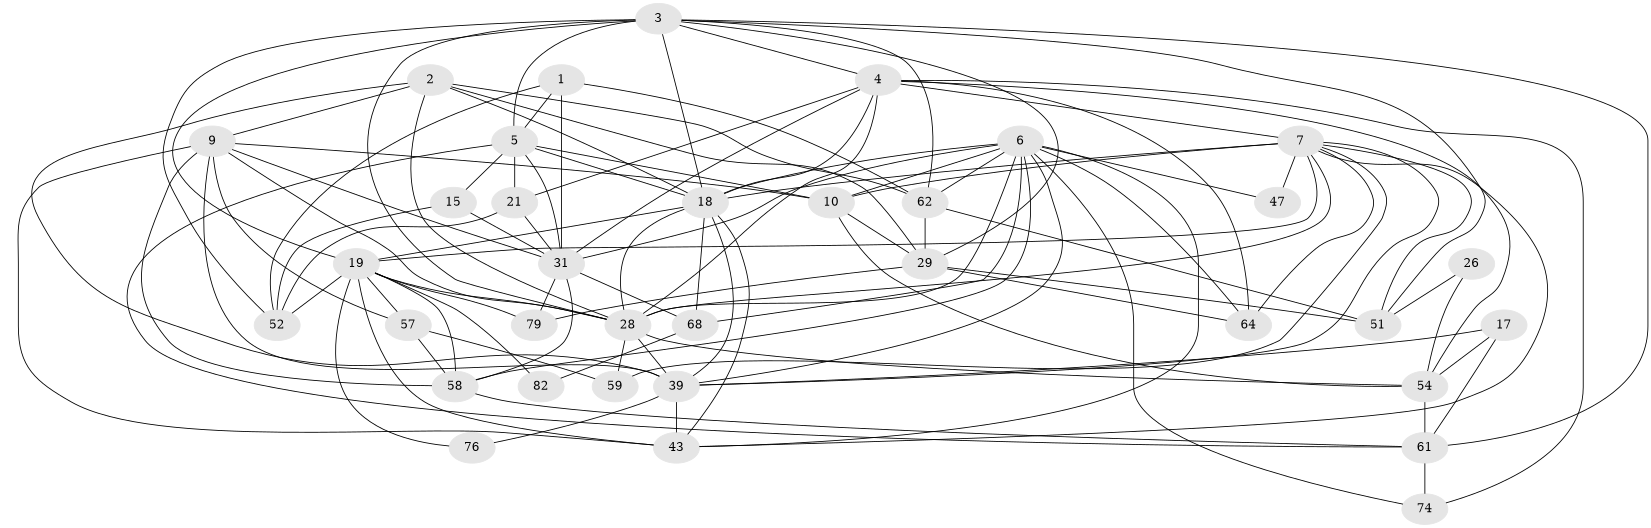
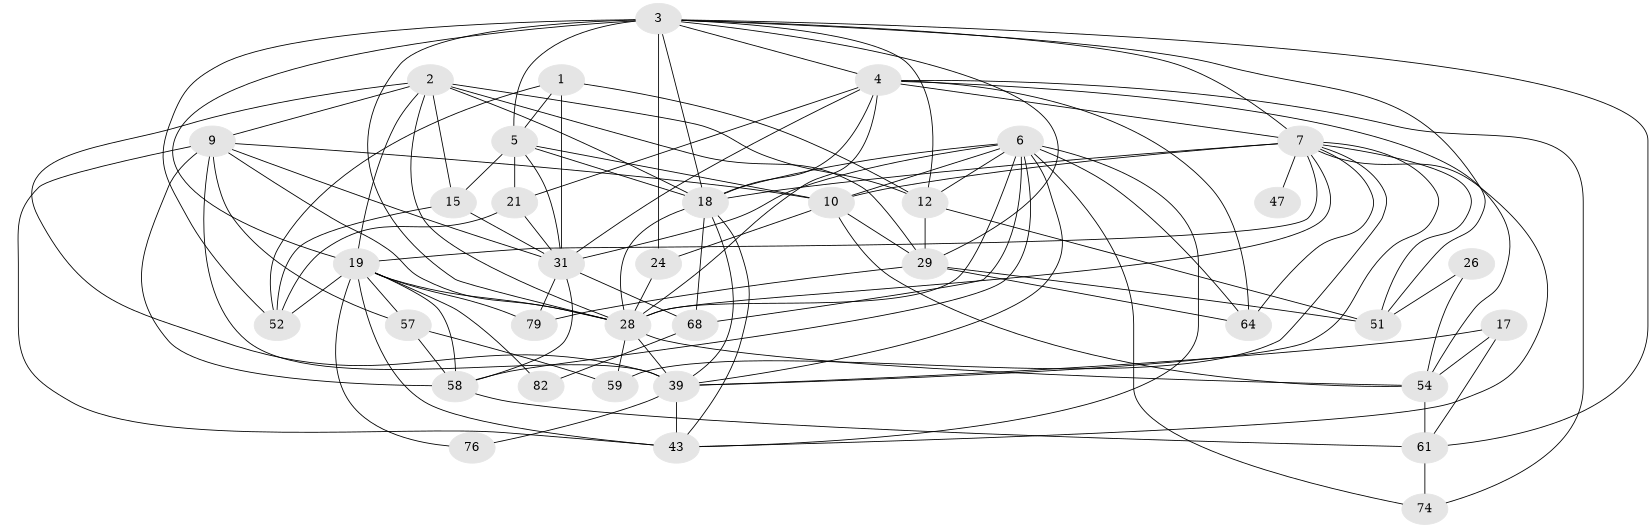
edge "3" -- "7": added
edge "2" -- "15": added
edge "6" -- "47": removed
node "62": label "62" -> "12"
edge "18" -- "19": now "2" -- "19"
node "24": added
edge "5" -- "61": removed
